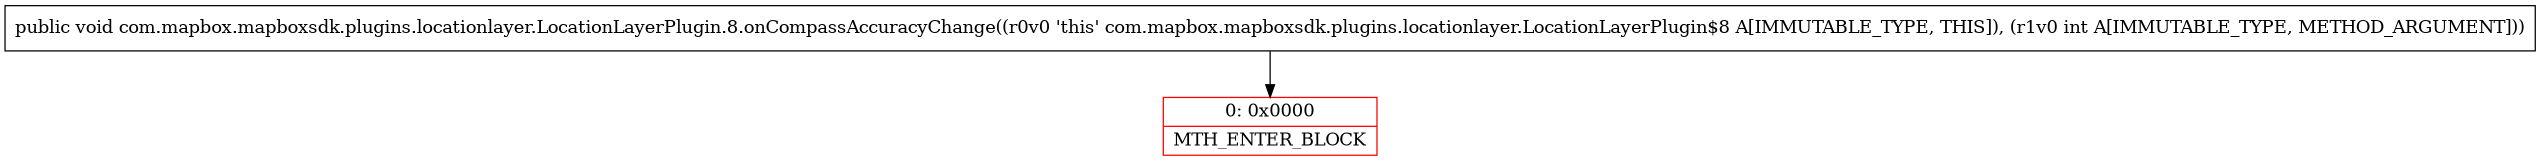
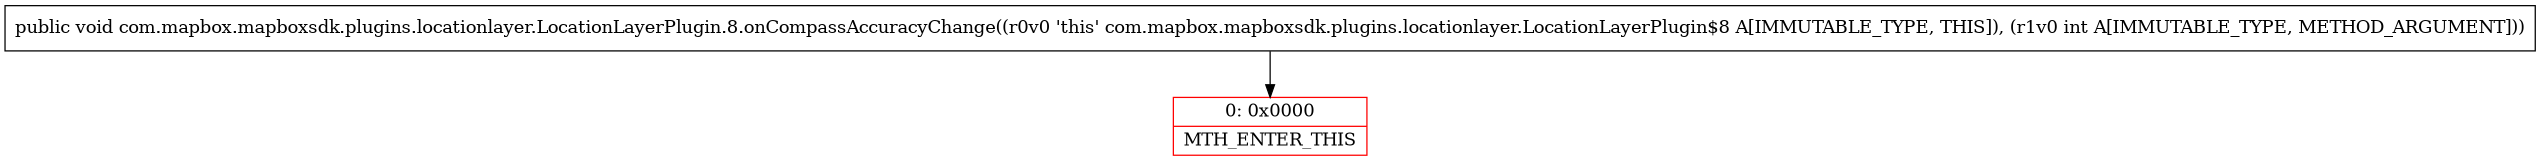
node "0: 0x0000": text "MTH_ENTER_BLOCK" -> "MTH_ENTER_THIS"
